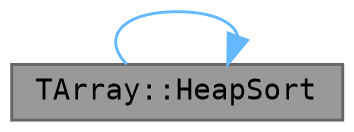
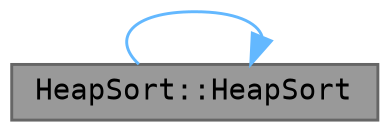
node "TArray::HeapSort": label "TArray::HeapSort" -> "HeapSort::HeapSort"
